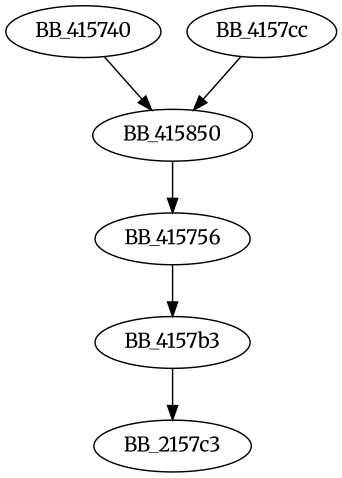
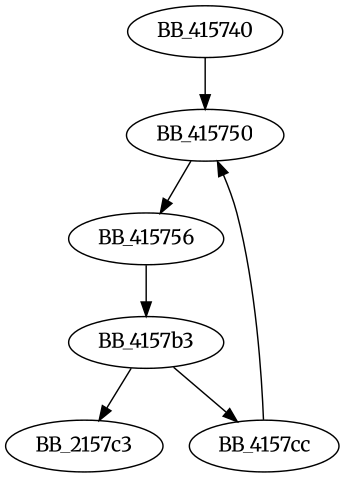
node "BB_415850": label "BB_415850" -> "BB_415750"
edge "BB_4157b3" -> "BB_4157cc": added
